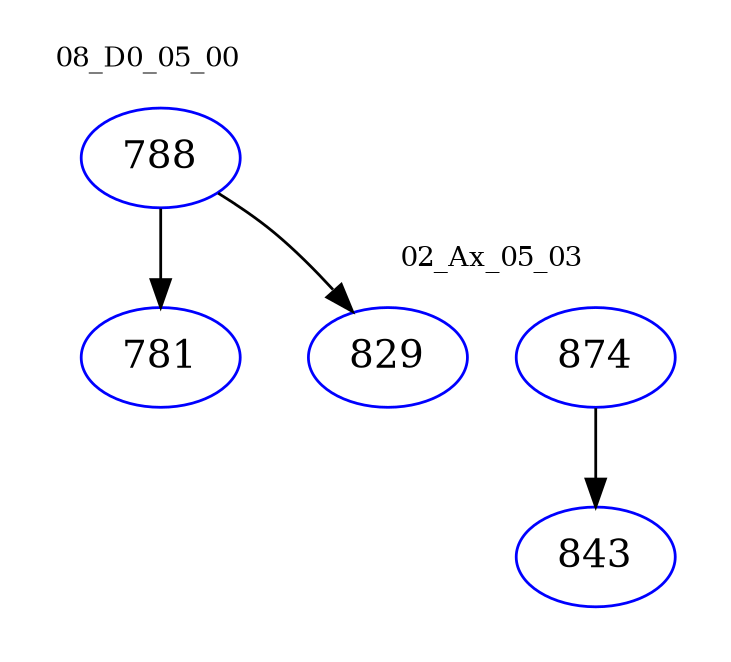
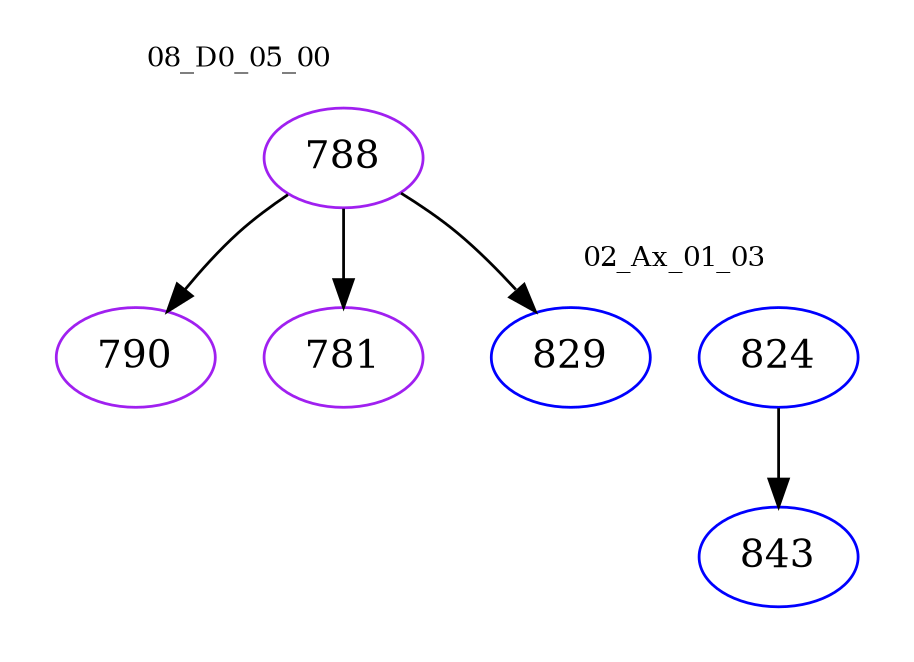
node "788": color blue -> purple
cluster "02_Ax_05_03": label "02_Ax_05_03" -> "02_Ax_01_03"
node "790": added
node "781": color blue -> purple
node "874": label "874" -> "824"
